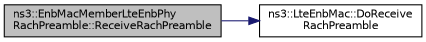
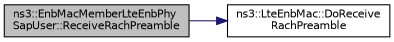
node "ns3::EnbMacMemberLteEnbPhy RachPreamble::ReceiveRachPreamble": label "ns3::EnbMacMemberLteEnbPhy RachPreamble::ReceiveRachPreamble" -> "ns3::EnbMacMemberLteEnbPhy SapUser::ReceiveRachPreamble"
